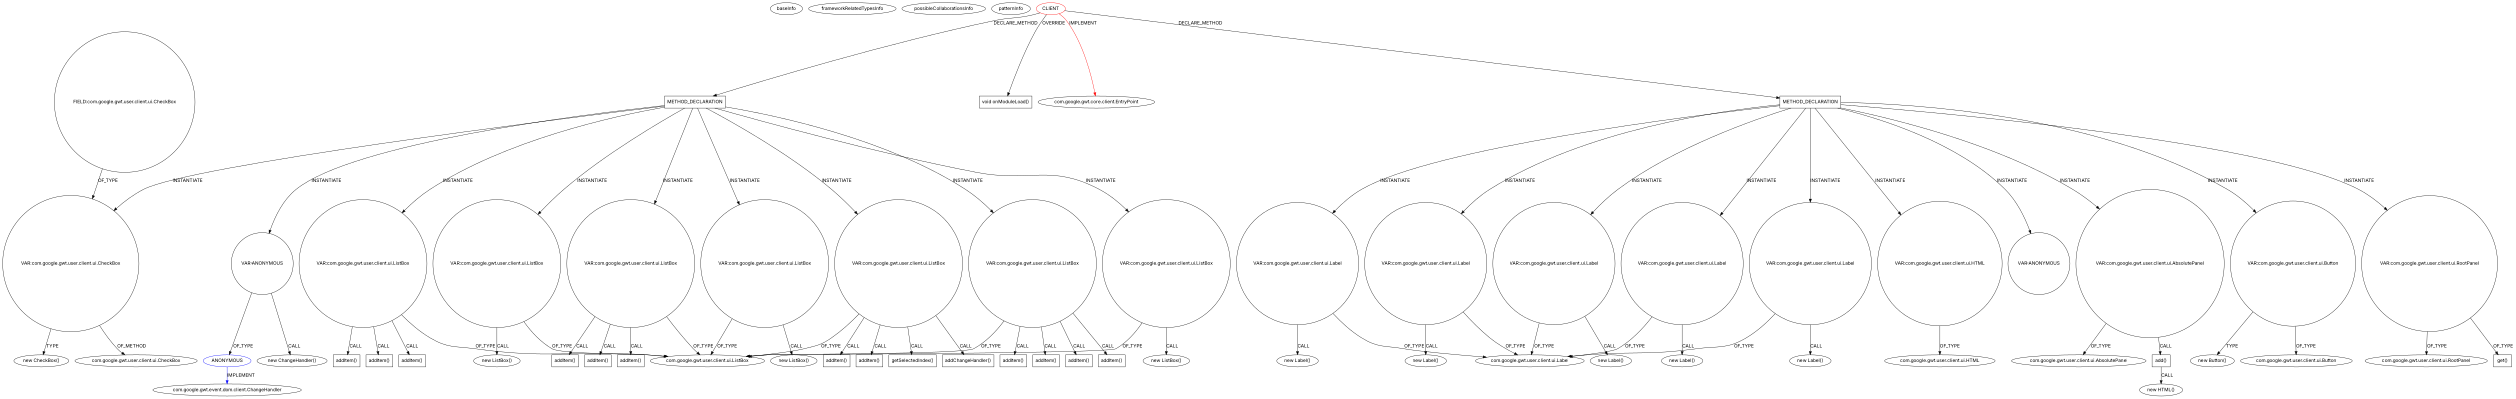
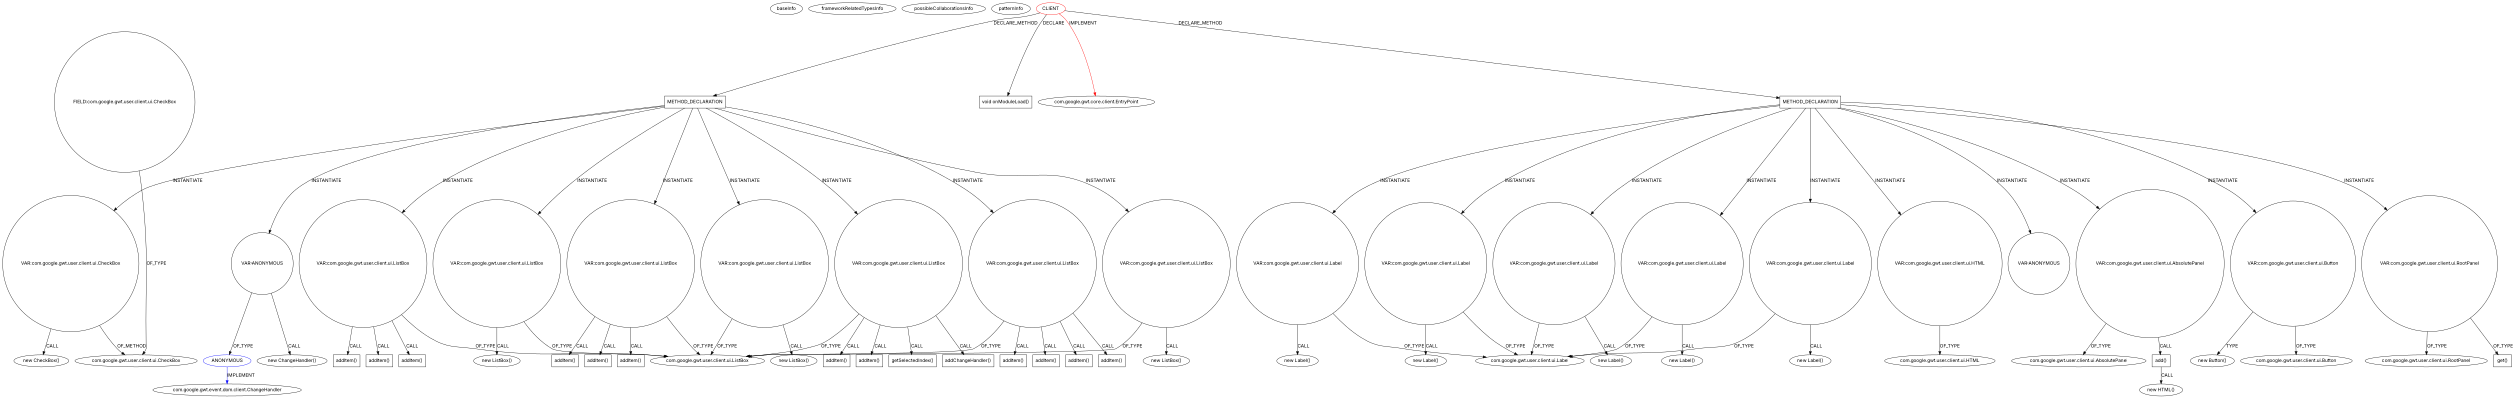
edge "CLIENT" -> "void onModuleLoad()": label "OVERRIDE" -> "DECLARE"
edge "FIELD:com.google.gwt.user.client.ui.CheckBox" -> "VAR:com.google.gwt.user.client.ui.CheckBox": now "FIELD:com.google.gwt.user.client.ui.CheckBox" -> "com.google.gwt.user.client.ui.CheckBox"
edge "VAR:com.google.gwt.user.client.ui.CheckBox" -> "new CheckBox()": label "TYPE" -> "CALL"
